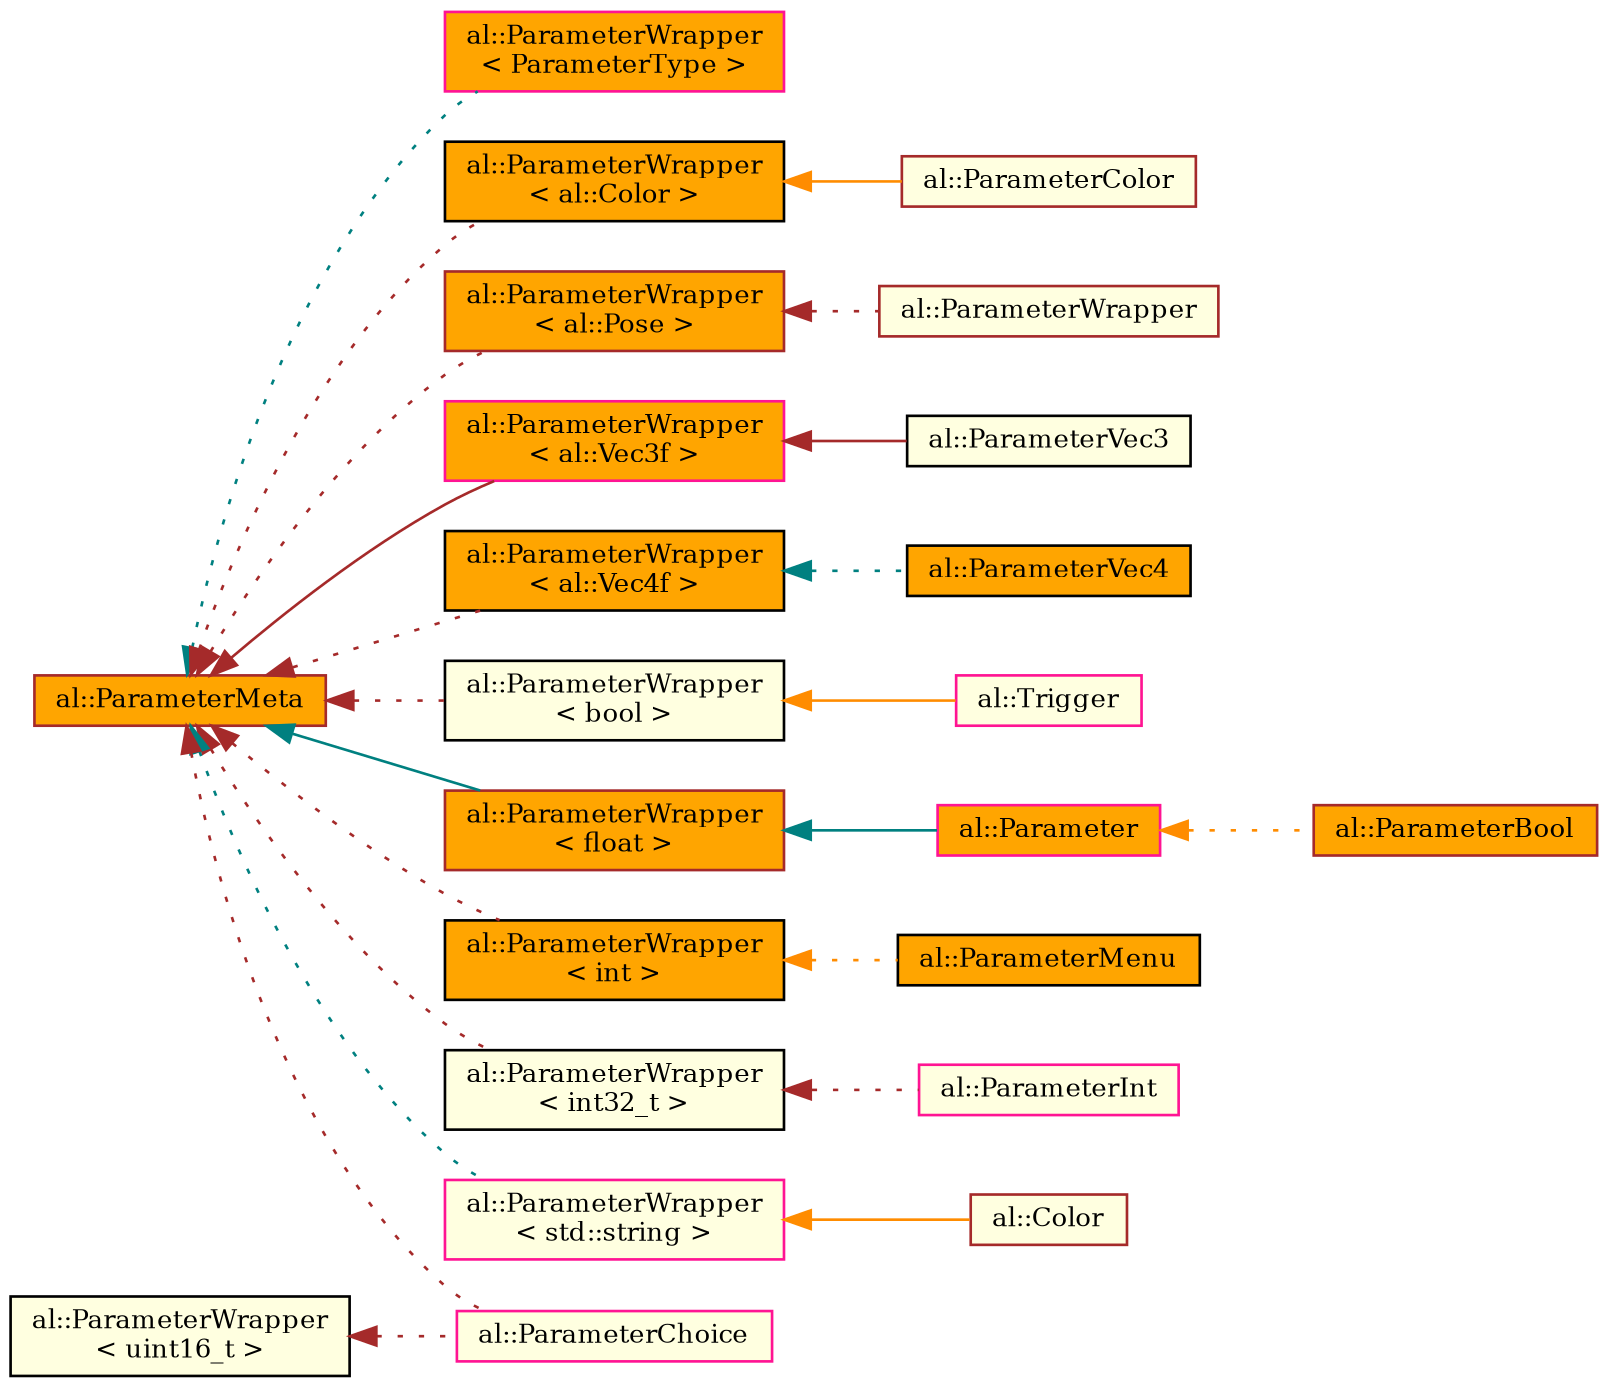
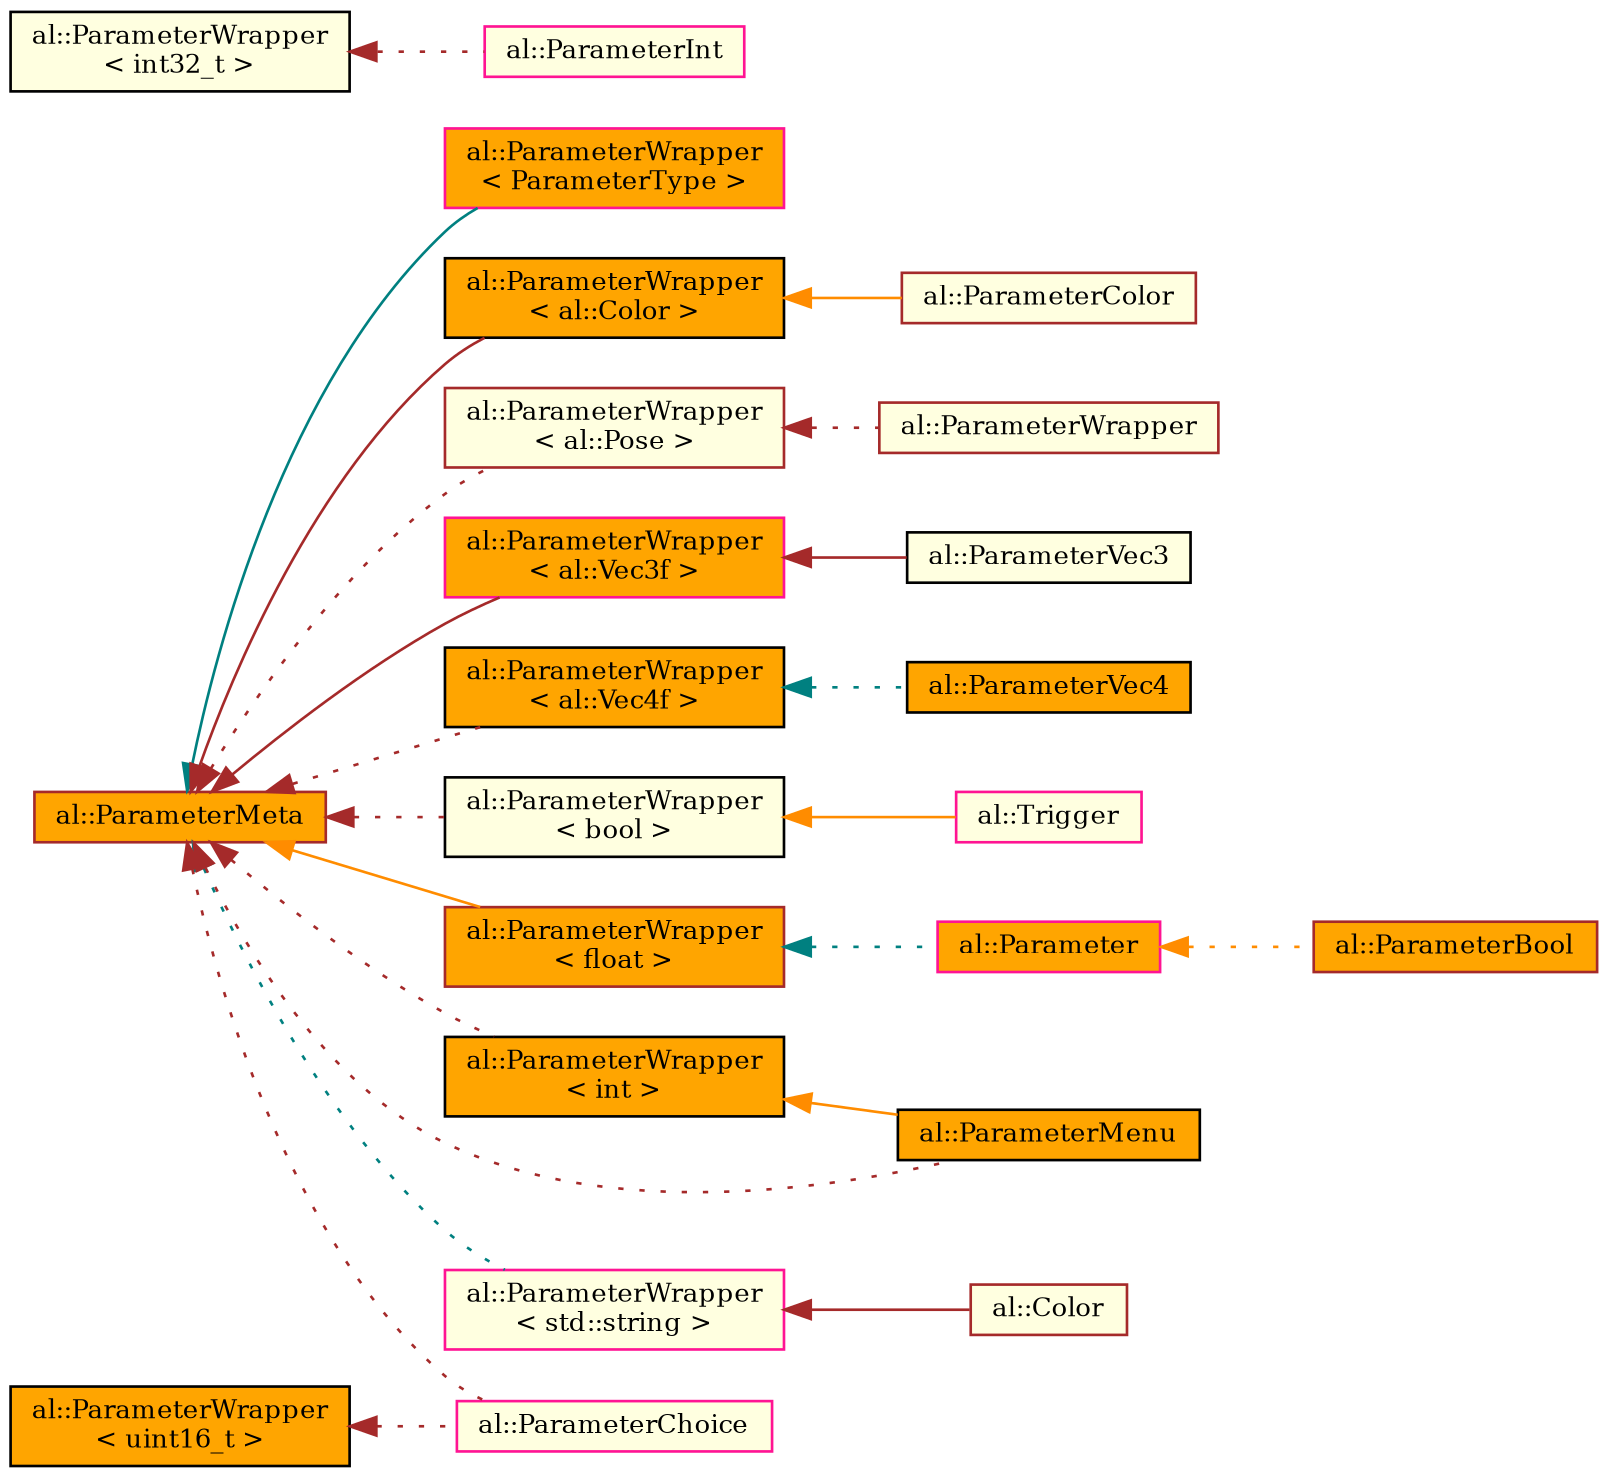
node "al::ParameterWrapper < al::Pose >": fillcolor orange -> lightyellow
edge "al::ParameterWrapper < ParameterType >" -> "al::ParameterMeta": style dotted -> solid
edge "al::ParameterWrapper < al::Color >" -> "al::ParameterMeta": style dotted -> solid
edge "al::ParameterWrapper < float >" -> "al::ParameterMeta": color teal -> darkorange
edge "al::Parameter" -> "al::ParameterWrapper < float >": style solid -> dotted
edge "al::ParameterWrapper < int32_t >" -> "al::ParameterMeta": now "al::ParameterMenu" -> "al::ParameterMeta"
edge "al::ParameterMenu" -> "al::ParameterWrapper < int >": style dotted -> solid
edge "al::Color" -> "al::ParameterWrapper < std::string >": color darkorange -> brown
node "al::ParameterWrapper < uint16_t >": fillcolor lightyellow -> orange
